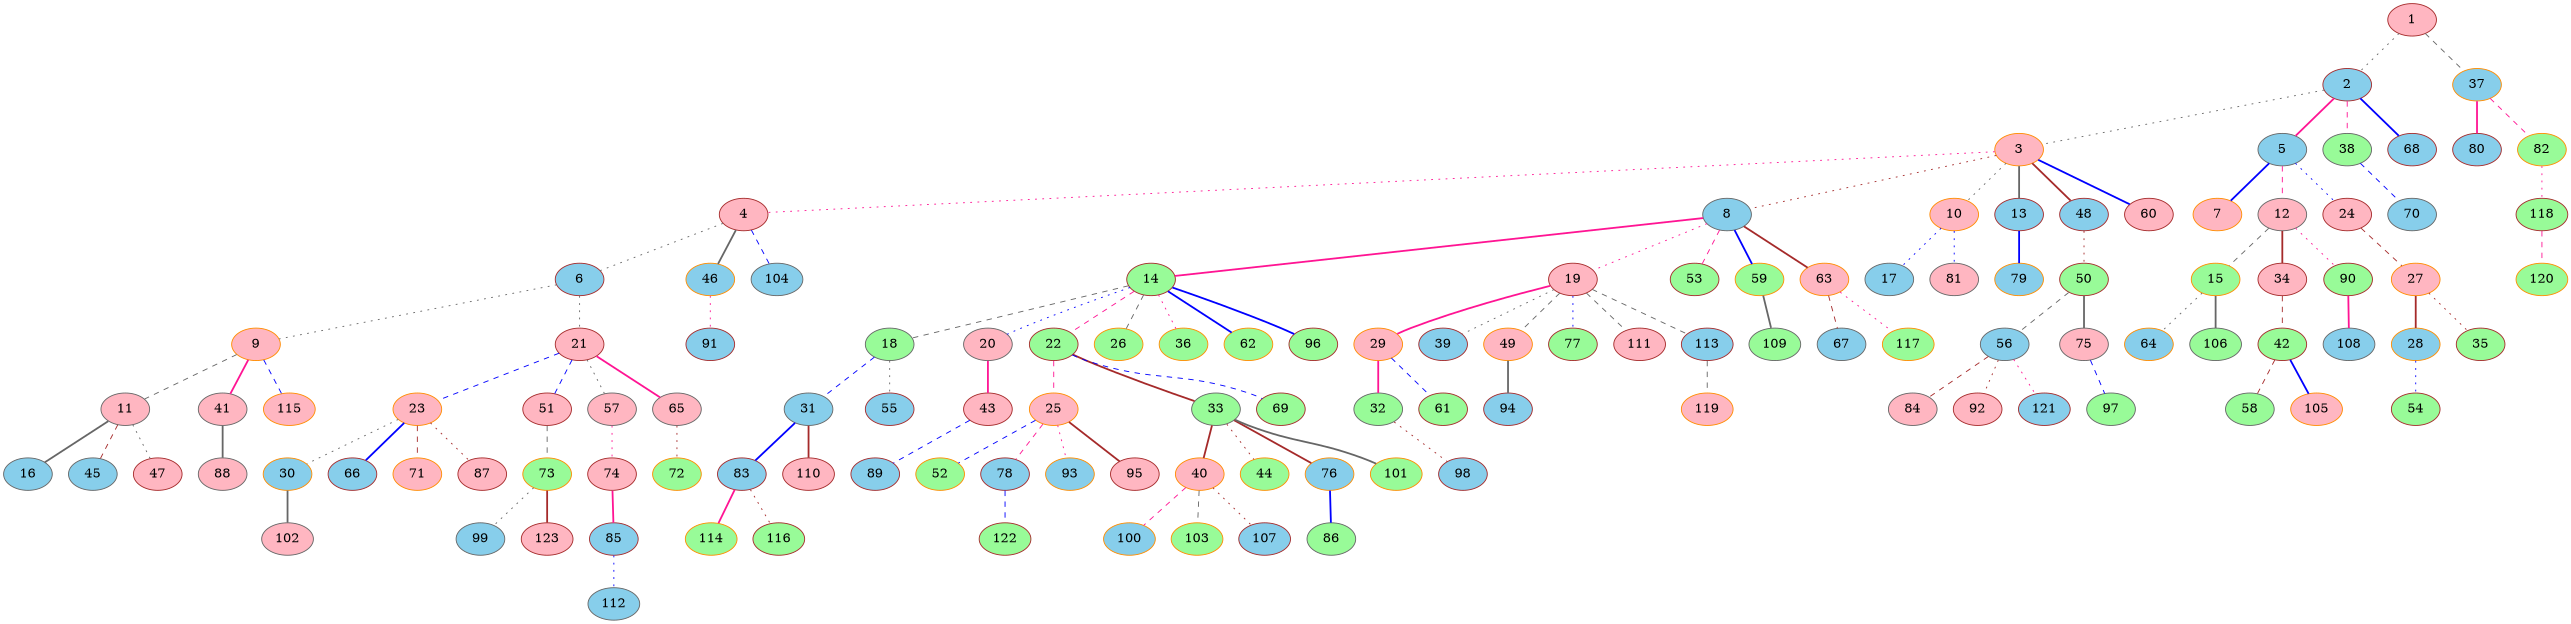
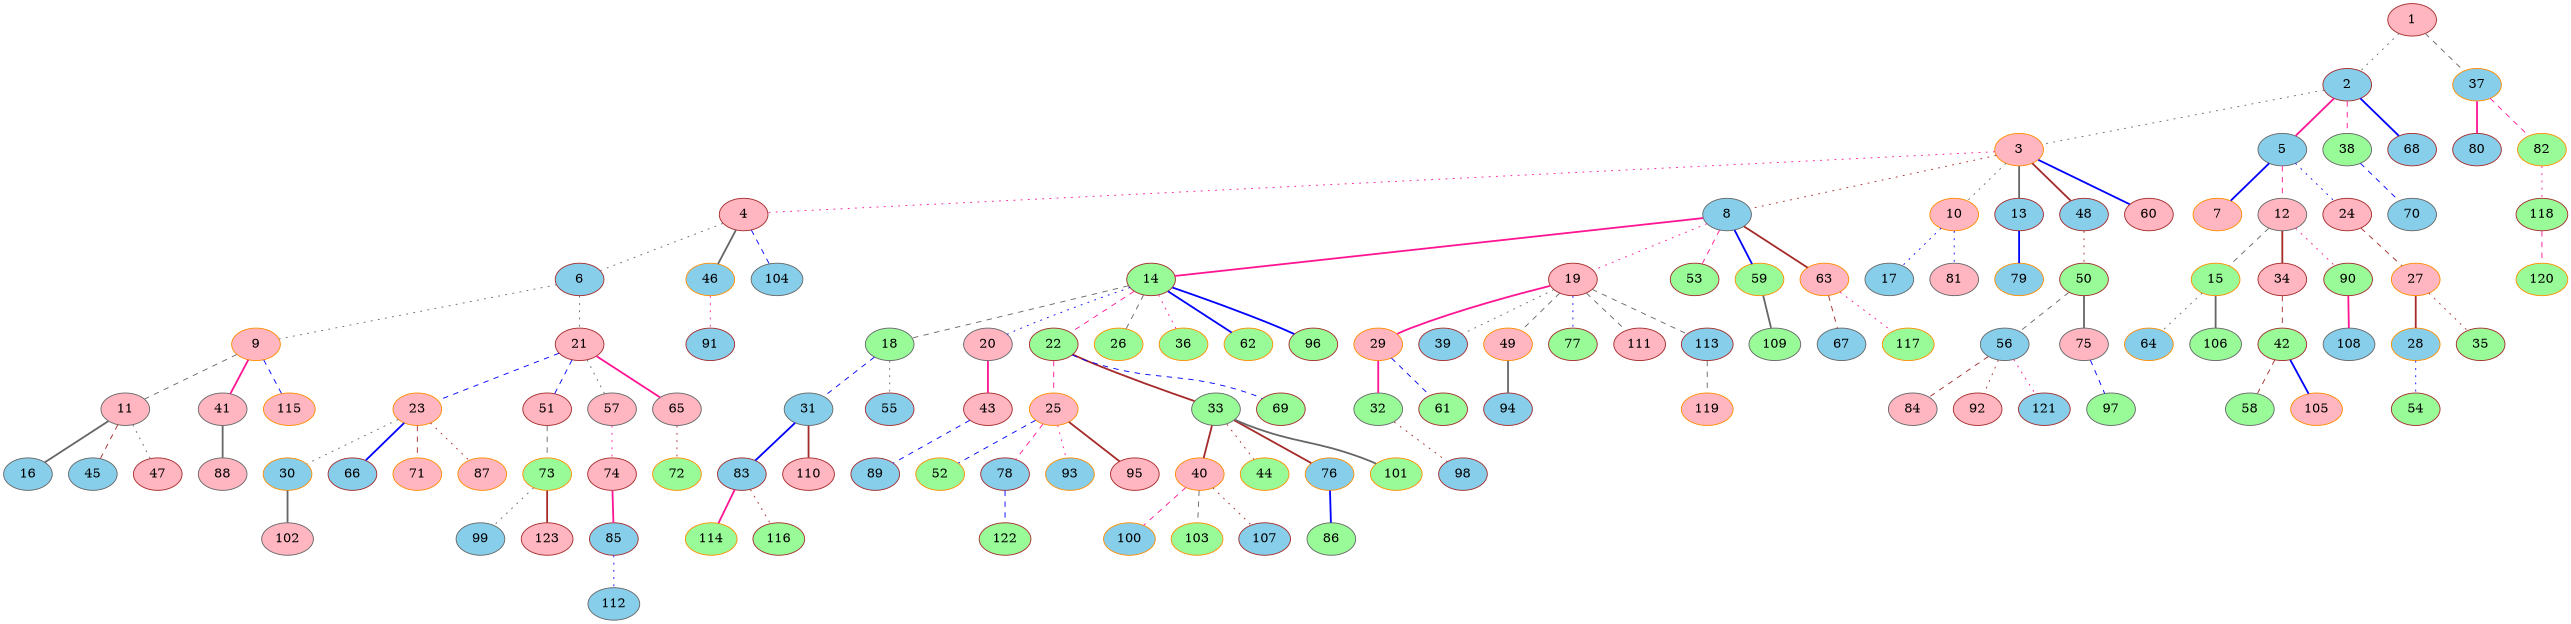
node "87": color brown -> darkorange
